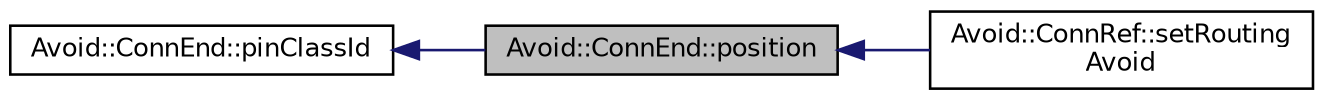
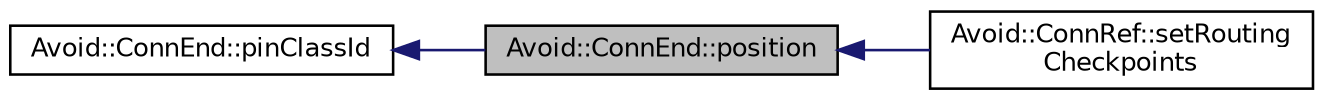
node "Avoid::ConnRef::setRouting Avoid": label "Avoid::ConnRef::setRouting Avoid" -> "Avoid::ConnRef::setRouting Checkpoints"
